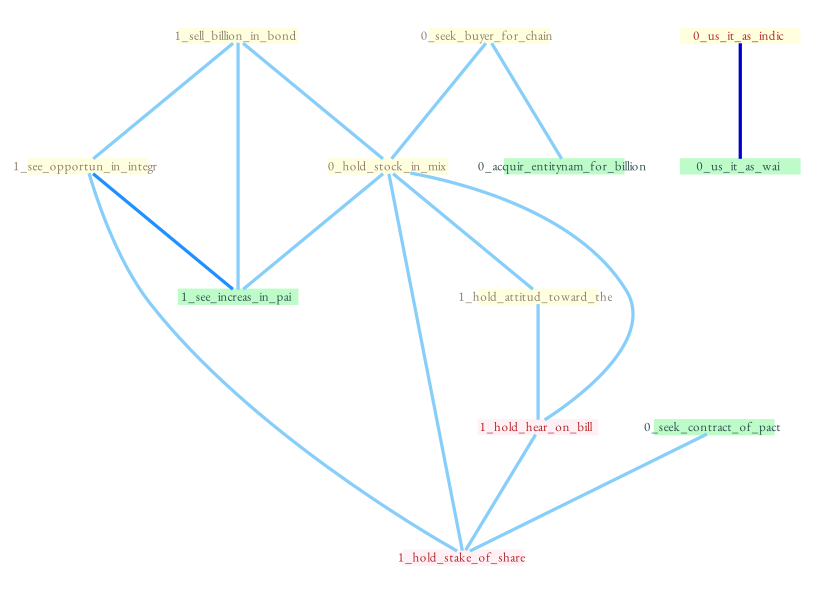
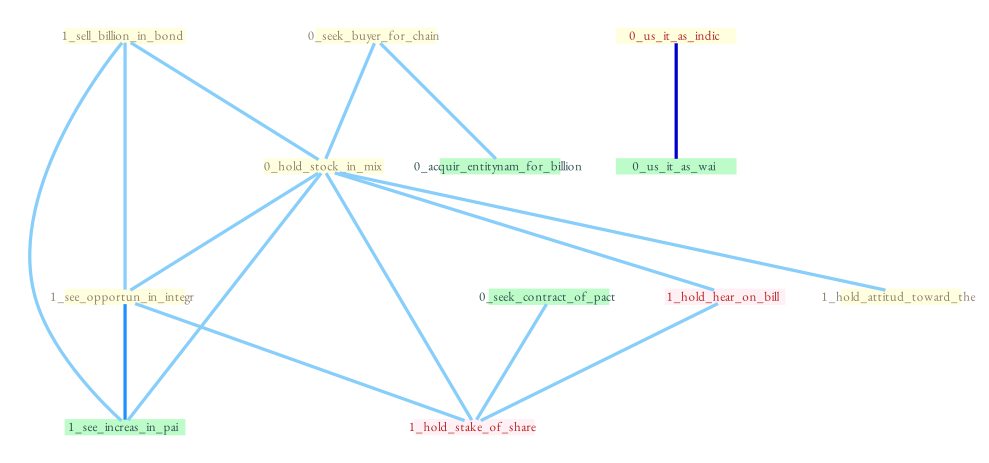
edge "0_hold_stock_in_mix" -- "1_see_opportun_in_integr": added
edge "1_hold_attitud_toward_the" -- "1_hold_hear_on_bill": removed
